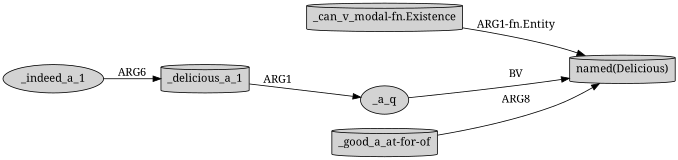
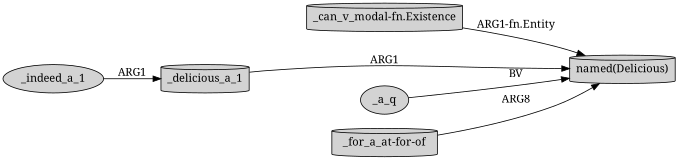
edge "_indeed_a_1" -> "_delicious_a_1": label "ARG6" -> "ARG1"
edge "_delicious_a_1" -> "_a_q": now "_delicious_a_1" -> "named(Delicious)"
node "_good_a_at-for-of": label "_good_a_at-for-of" -> "_for_a_at-for-of"
